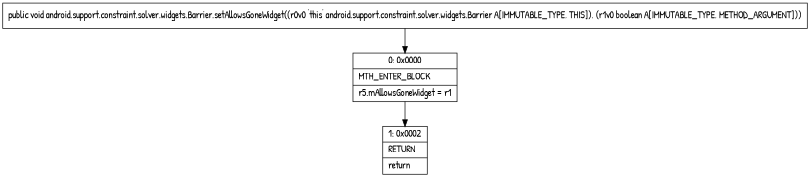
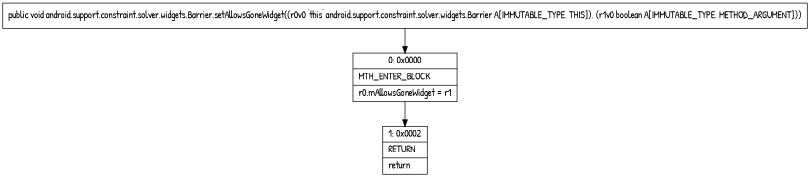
node "0: 0x0000": text "r5.mAllowsGoneWidget = r1" -> "r0.mAllowsGoneWidget = r1"
